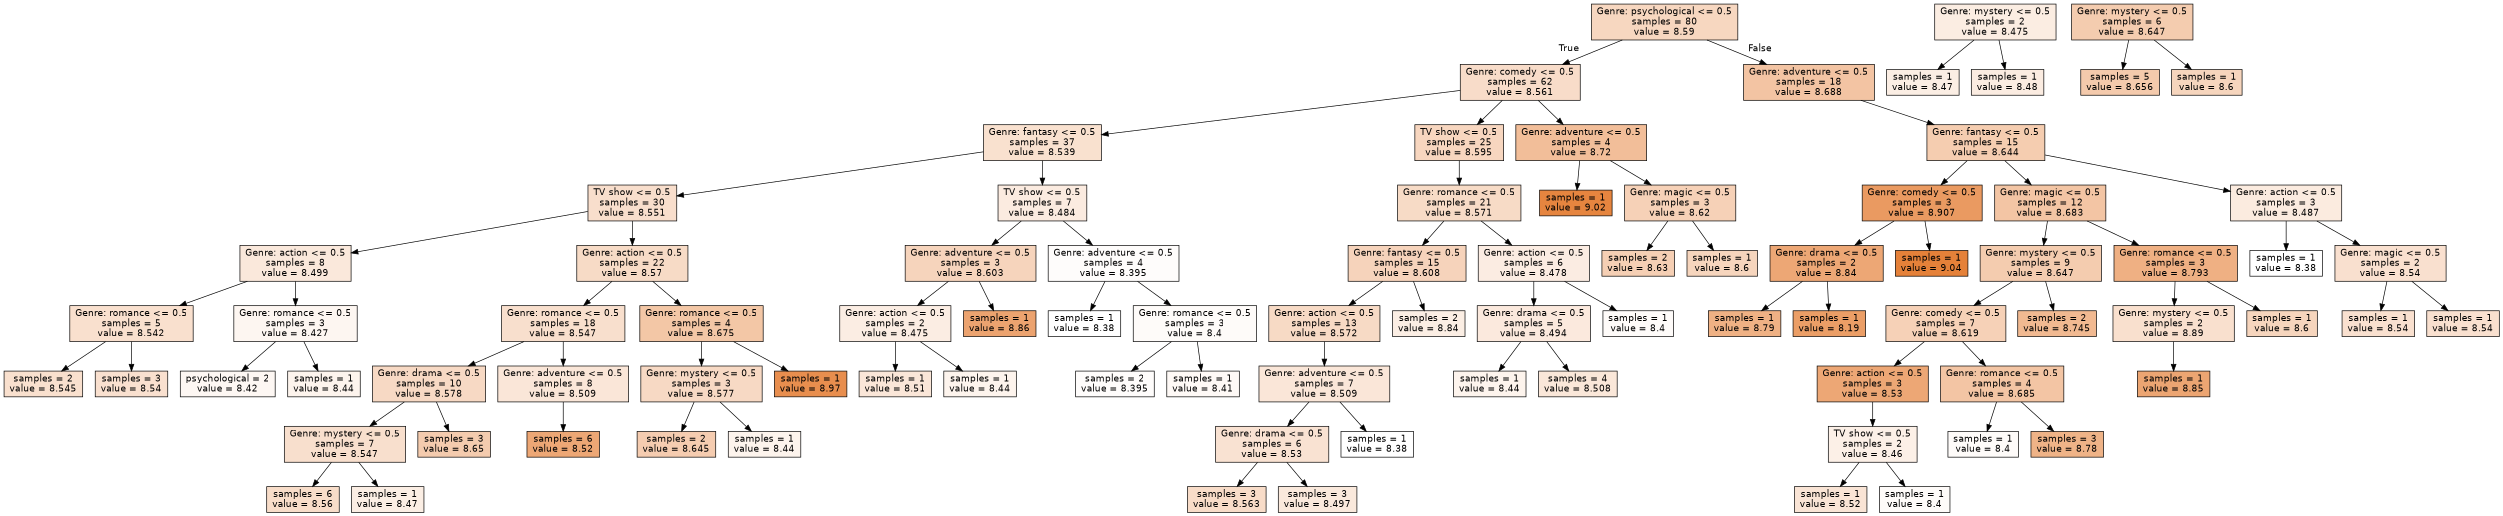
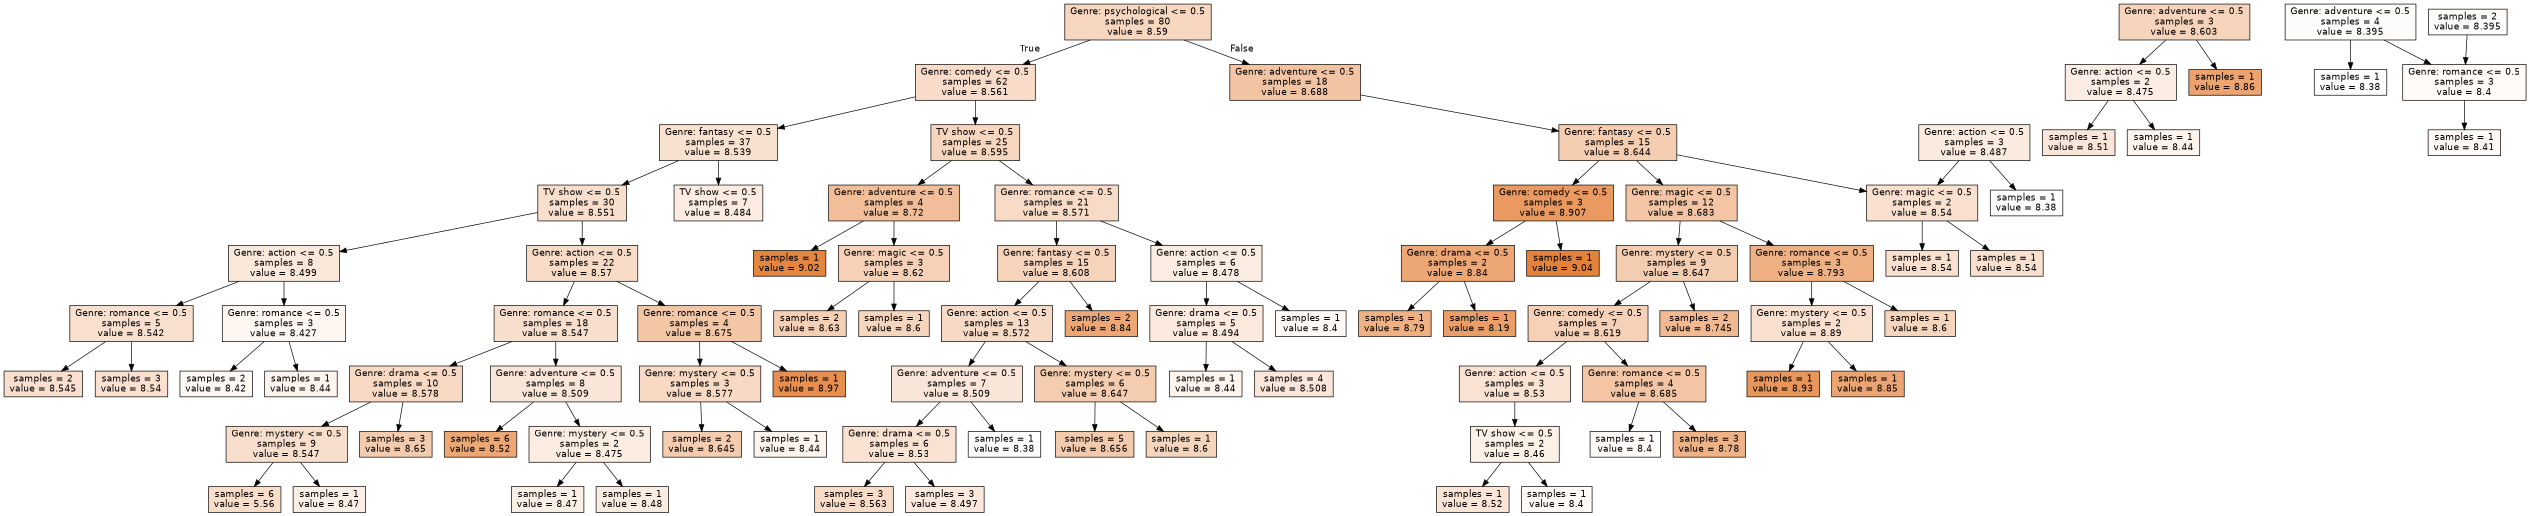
edge "Genre: comedy <= 0.5 samples = 62 value = 8.561" -> "Genre: adventure <= 0.5 samples = 4 value = 8.72": now "TV show <= 0.5 samples = 25 value = 8.595" -> "Genre: adventure <= 0.5 samples = 4 value = 8.72"
edge "Genre: fantasy <= 0.5 samples = 15 value = 8.644" -> "Genre: action <= 0.5 samples = 3 value = 8.487": now "Genre: fantasy <= 0.5 samples = 15 value = 8.644" -> "Genre: magic <= 0.5 samples = 2 value = 8.54"
edge "TV show <= 0.5 samples = 7 value = 8.484" -> "Genre: adventure <= 0.5 samples = 3 value = 8.603": removed
edge "TV show <= 0.5 samples = 7 value = 8.484" -> "Genre: adventure <= 0.5 samples = 4 value = 8.395": removed
node "samples = 2 value = 8.84": fillcolor #fbeee4 -> #eda775
edge "Genre: action <= 0.5 samples = 13 value = 8.572" -> "Genre: mystery <= 0.5 samples = 6 value = 8.647": added
edge "Genre: romance <= 0.5 samples = 3 value = 8.4" -> "samples = 2 value = 8.395": reversed
node "psychological = 2 value = 8.42": label "psychological = 2 value = 8.42" -> "samples = 2 value = 8.42"
node "samples = 1 value = 8.93": added
node "Genre: action <= 0.5 samples = 3 value = 8.53": fillcolor #eda775 -> #f9e2d2
edge "Genre: adventure <= 0.5 samples = 8 value = 8.509" -> "Genre: mystery <= 0.5 samples = 2 value = 8.475": added
node "Genre: mystery <= 0.5 samples = 7 value = 8.547": label "Genre: mystery <= 0.5 samples = 7 value = 8.547" -> "Genre: mystery <= 0.5 samples = 9 value = 8.547"
node "samples = 6 value = 8.56": label "samples = 6 value = 8.56" -> "samples = 6 value = 5.56"
